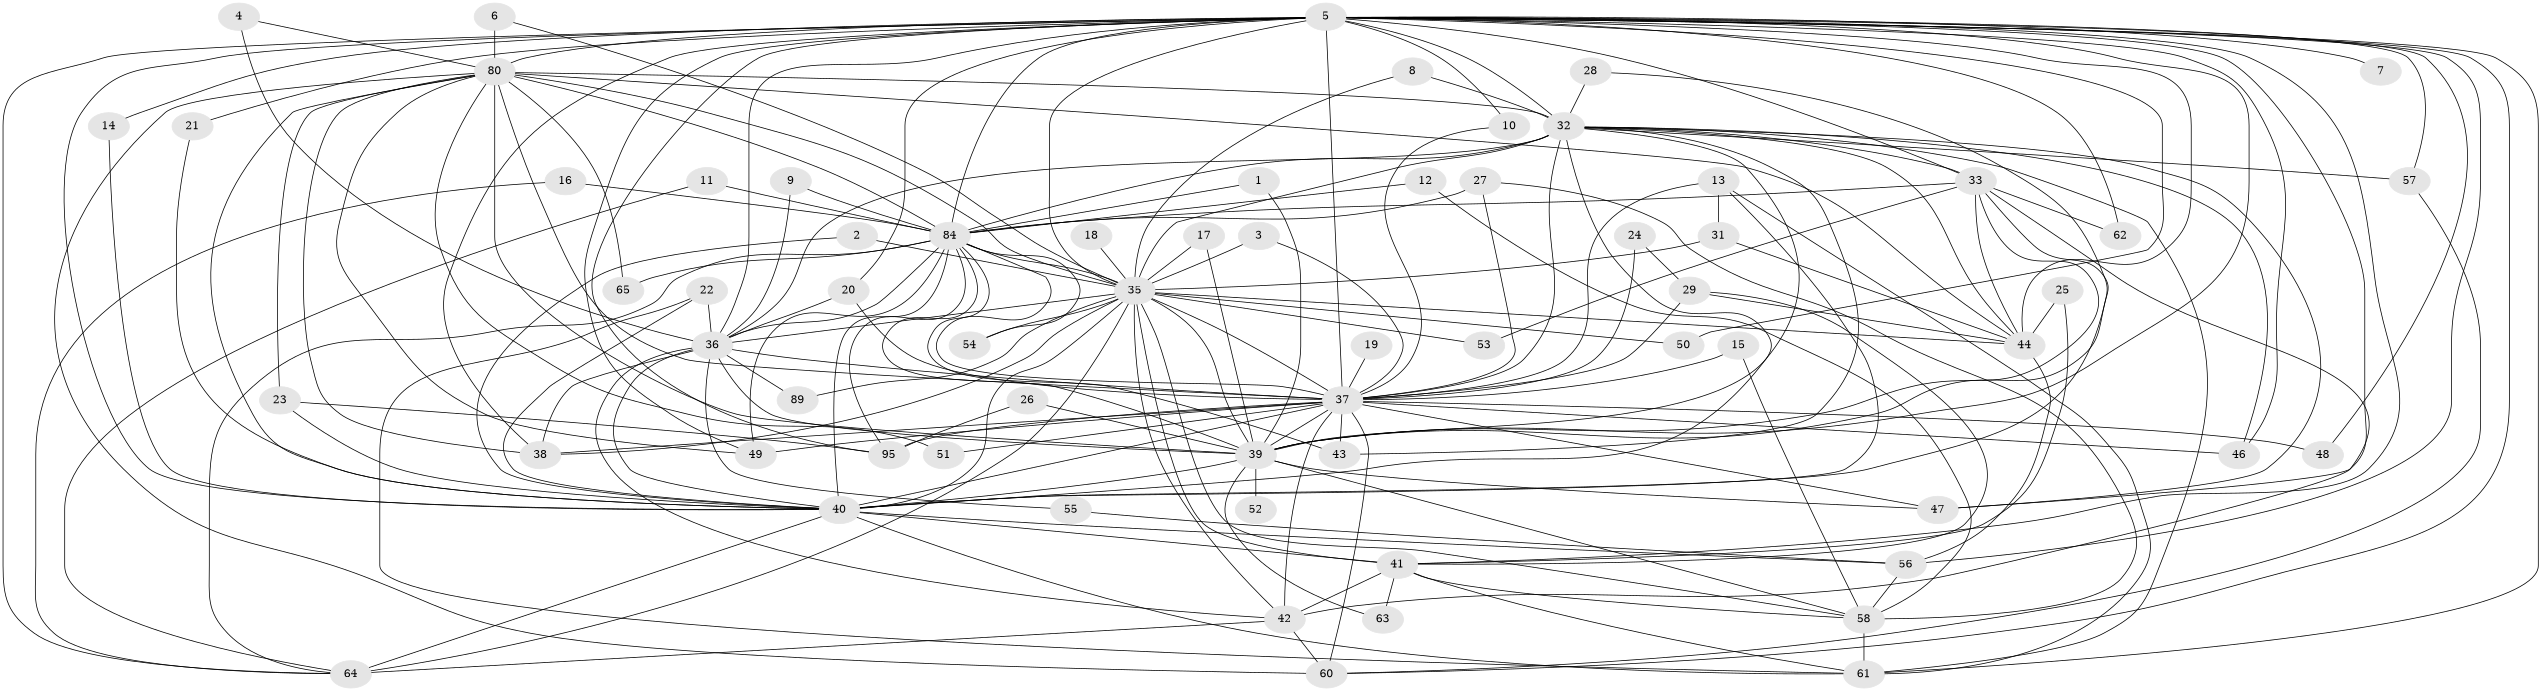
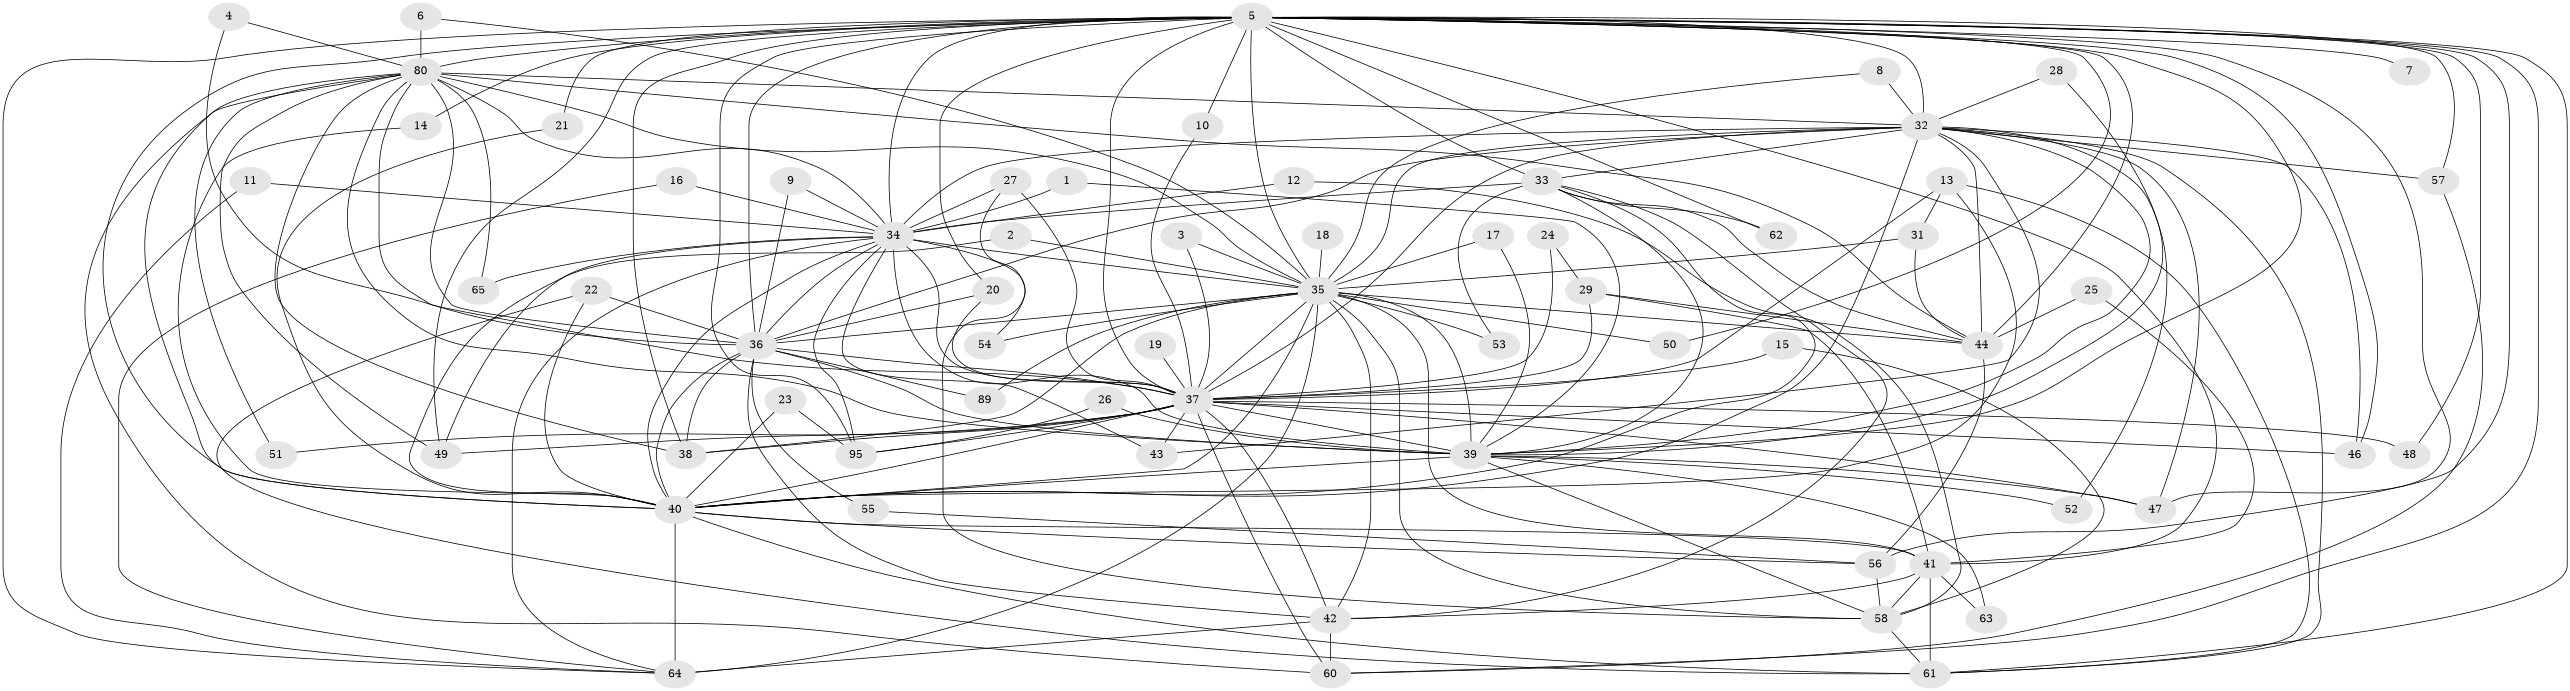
edge "80" -- "23": now "80" -- "36"
node "84": label "84" -> "34"
edge "32" -- "52": added
